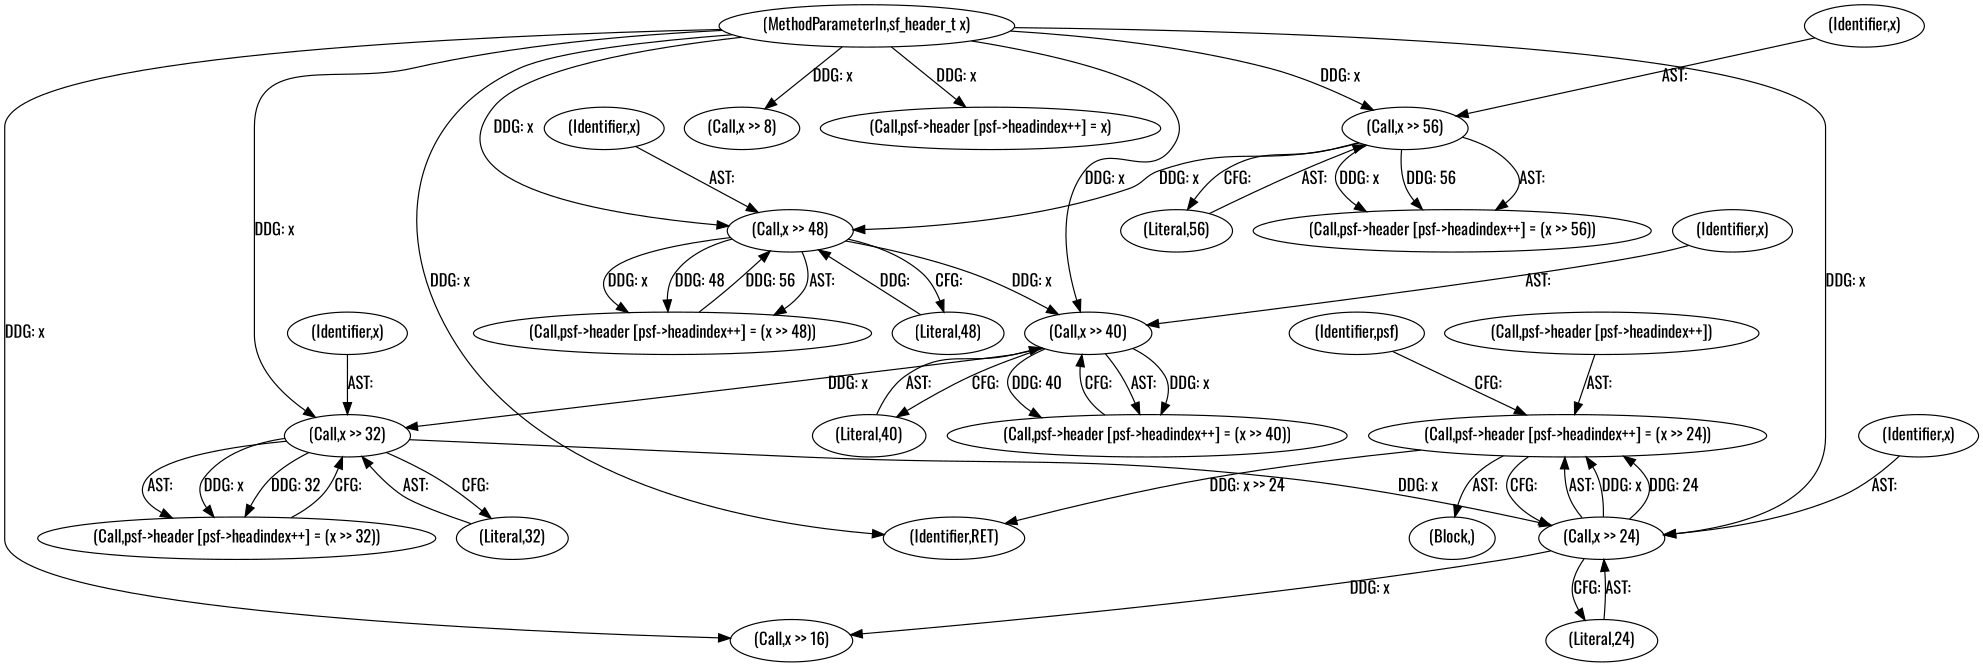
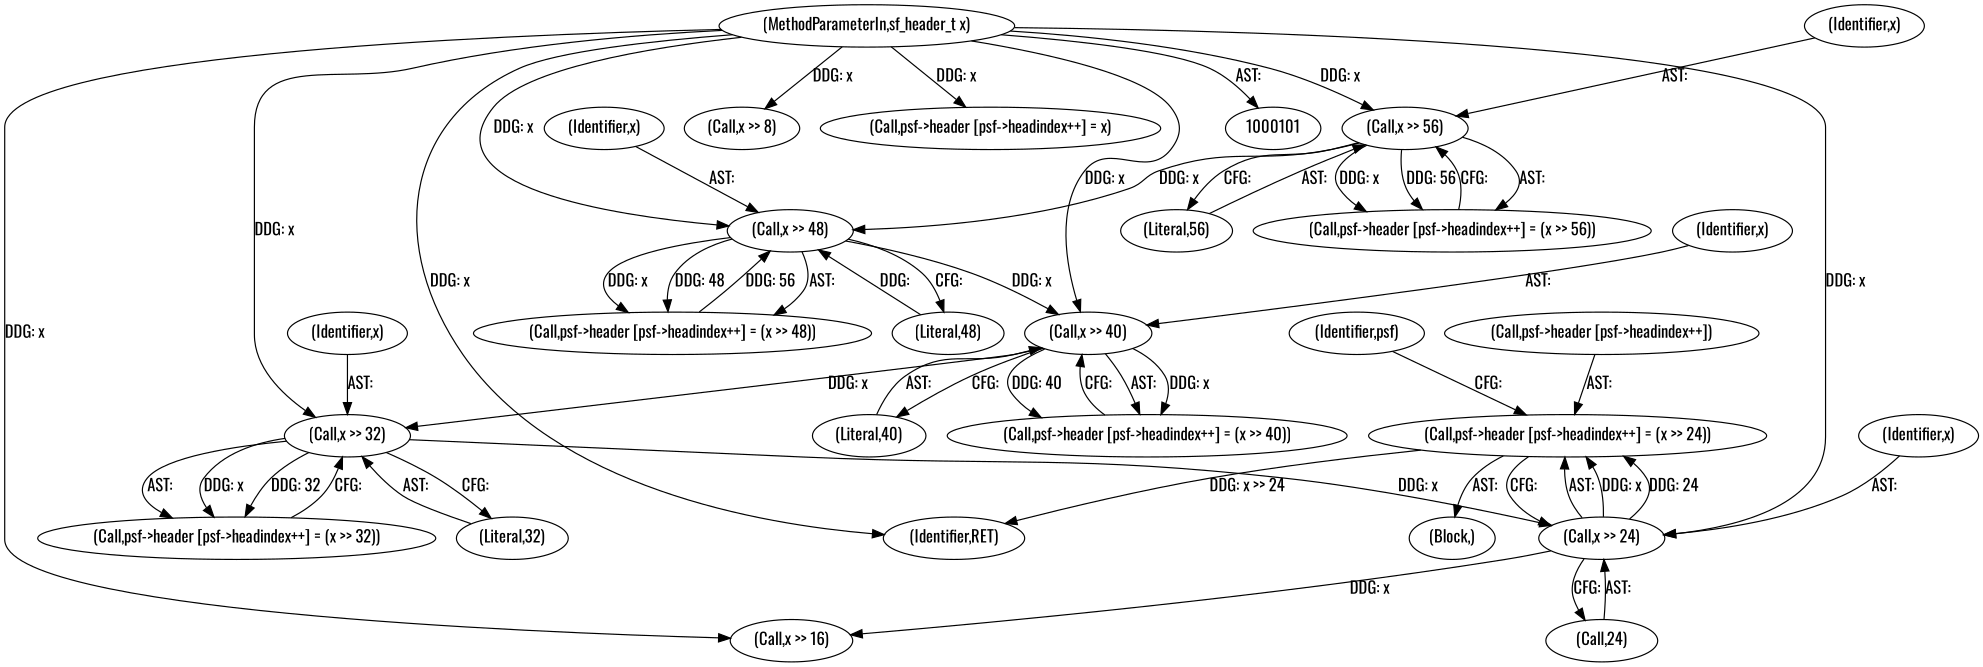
node "1000101": added
edge "(Call,psf->header [psf->headindex++] = (x >> 56))" -> "(Call,x >> 56)": added, label "CFG:"
node "(Literal,24)": label "(Literal,24)" -> "(Call,24)"
